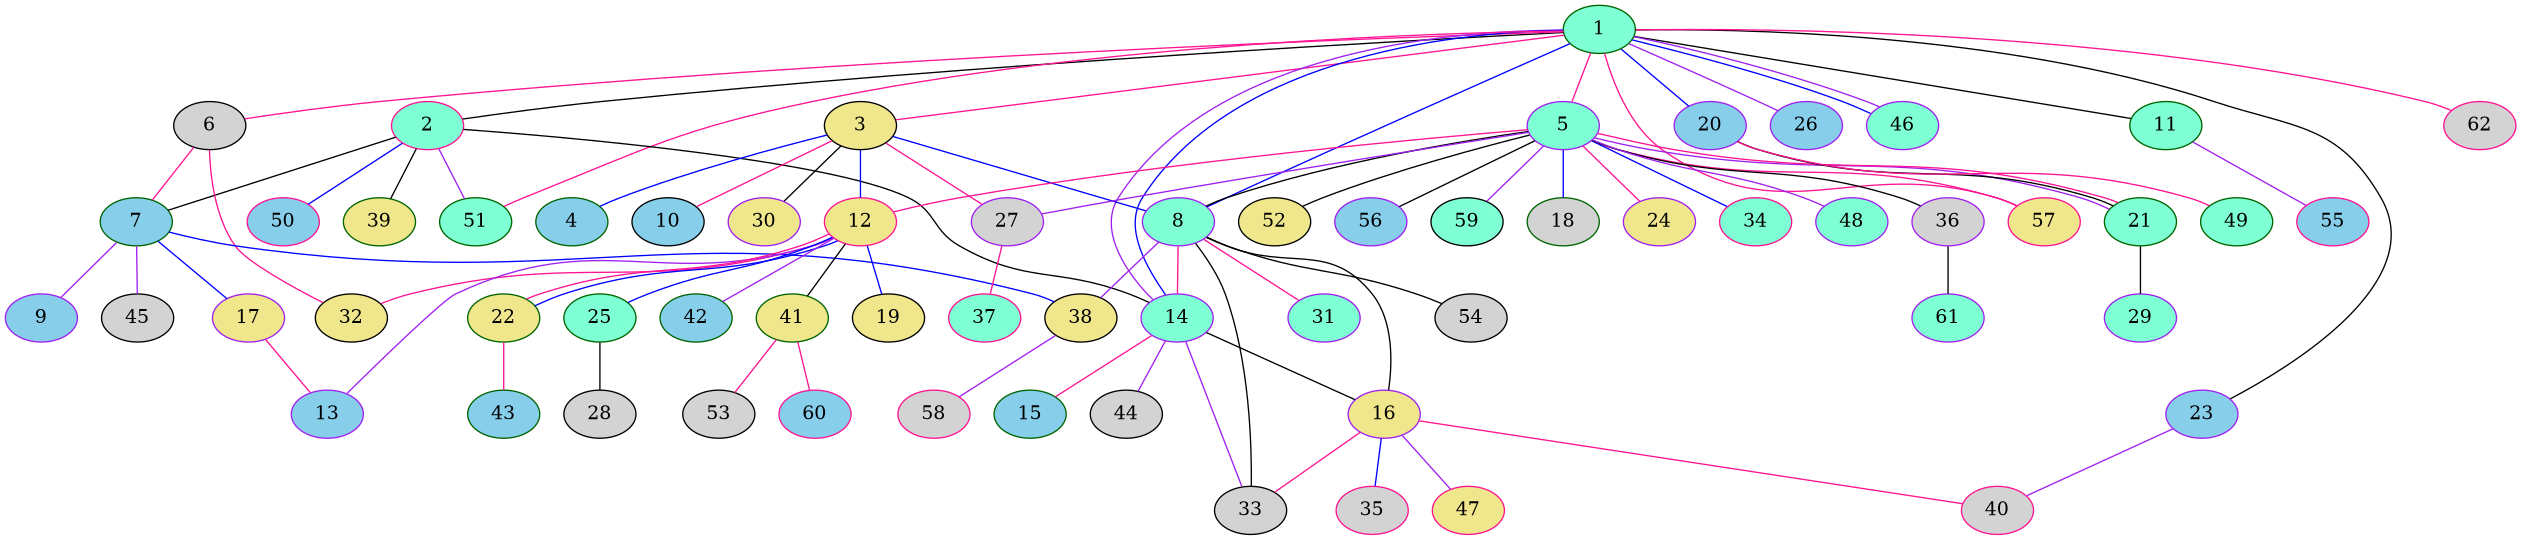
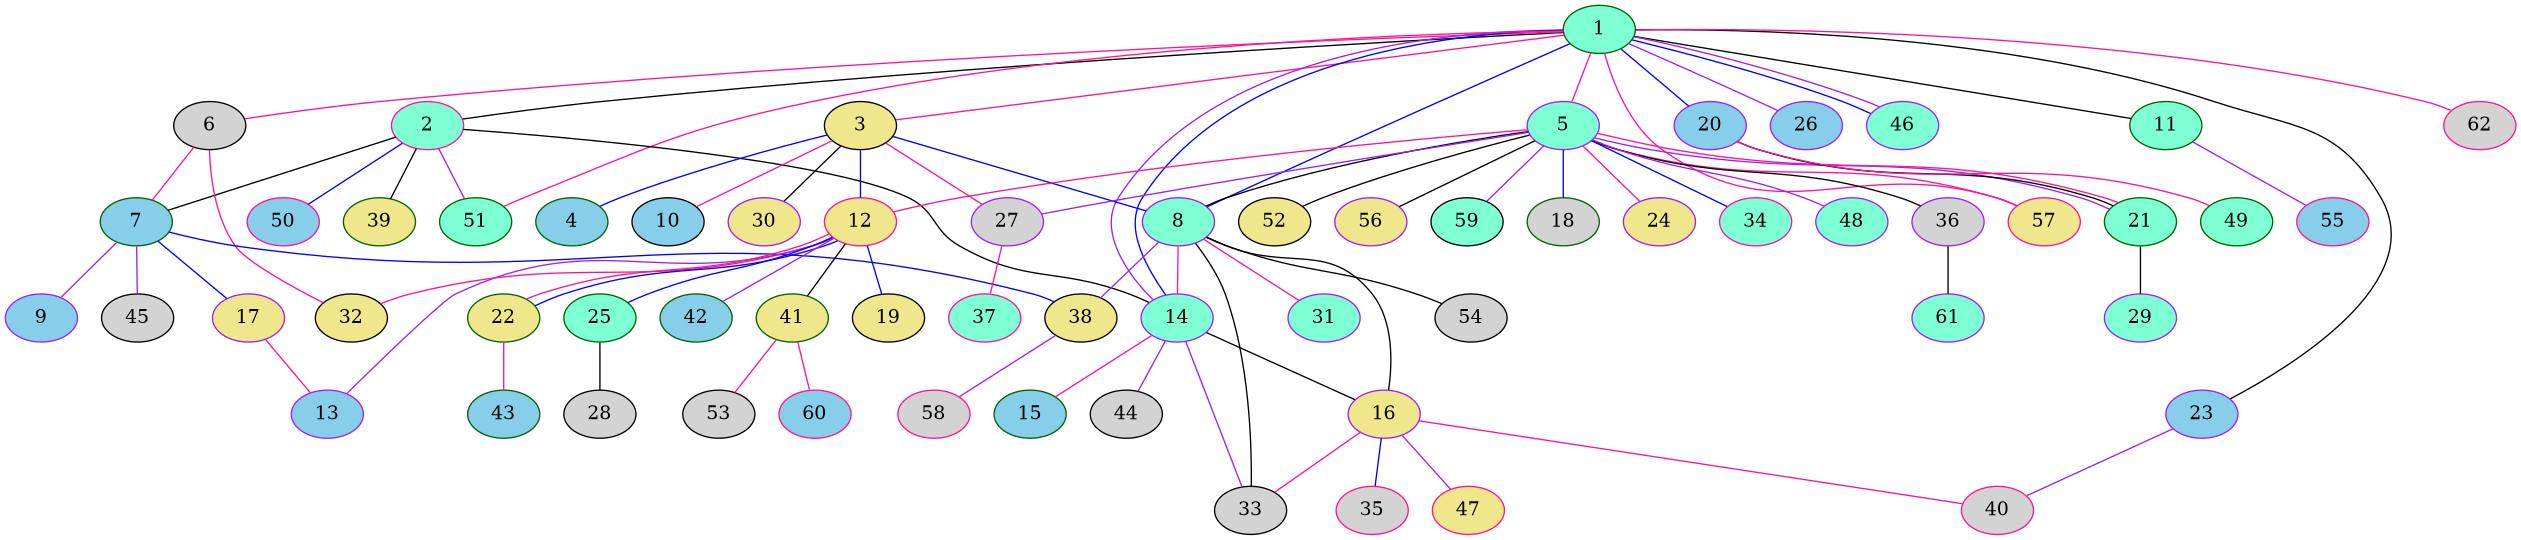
node "56": fillcolor skyblue -> khaki
